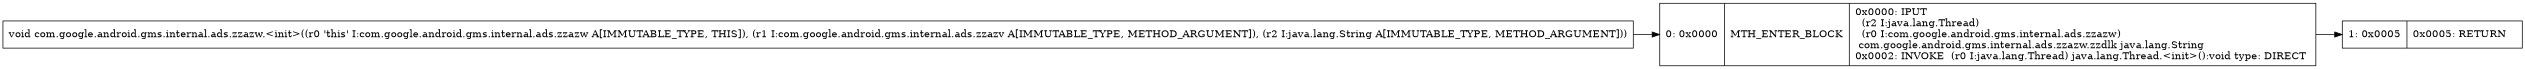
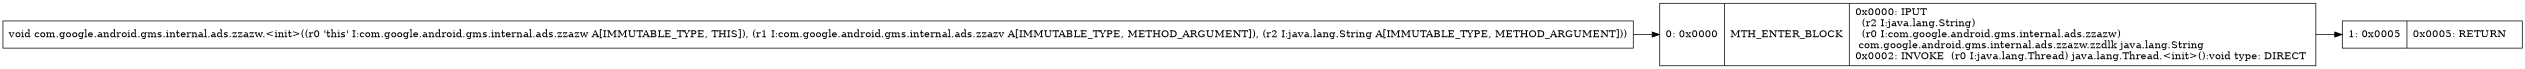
node "0: 0x0000": text "(r2 I:java.lang.Thread)" -> "(r2 I:java.lang.String)"
